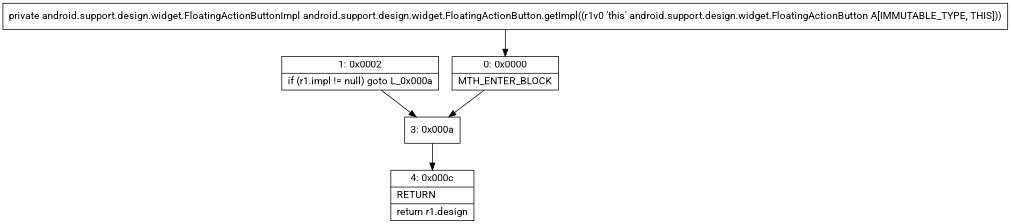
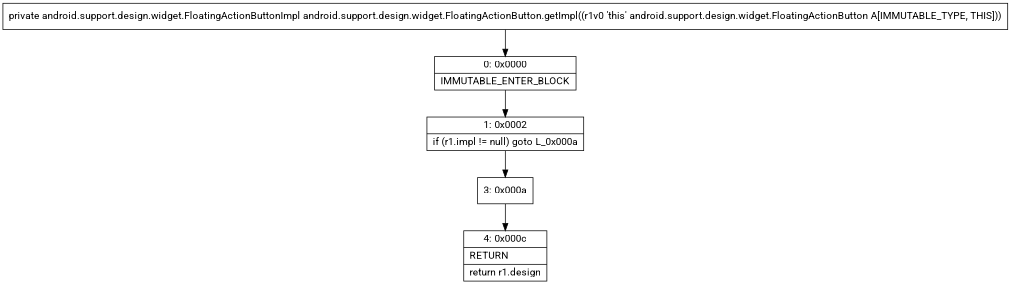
node "0: 0x0000": text "MTH_ENTER_BLOCK" -> "IMMUTABLE_ENTER_BLOCK"
edge "0: 0x0000" -> "3: 0x000a": now "0: 0x0000" -> "1: 0x0002"
